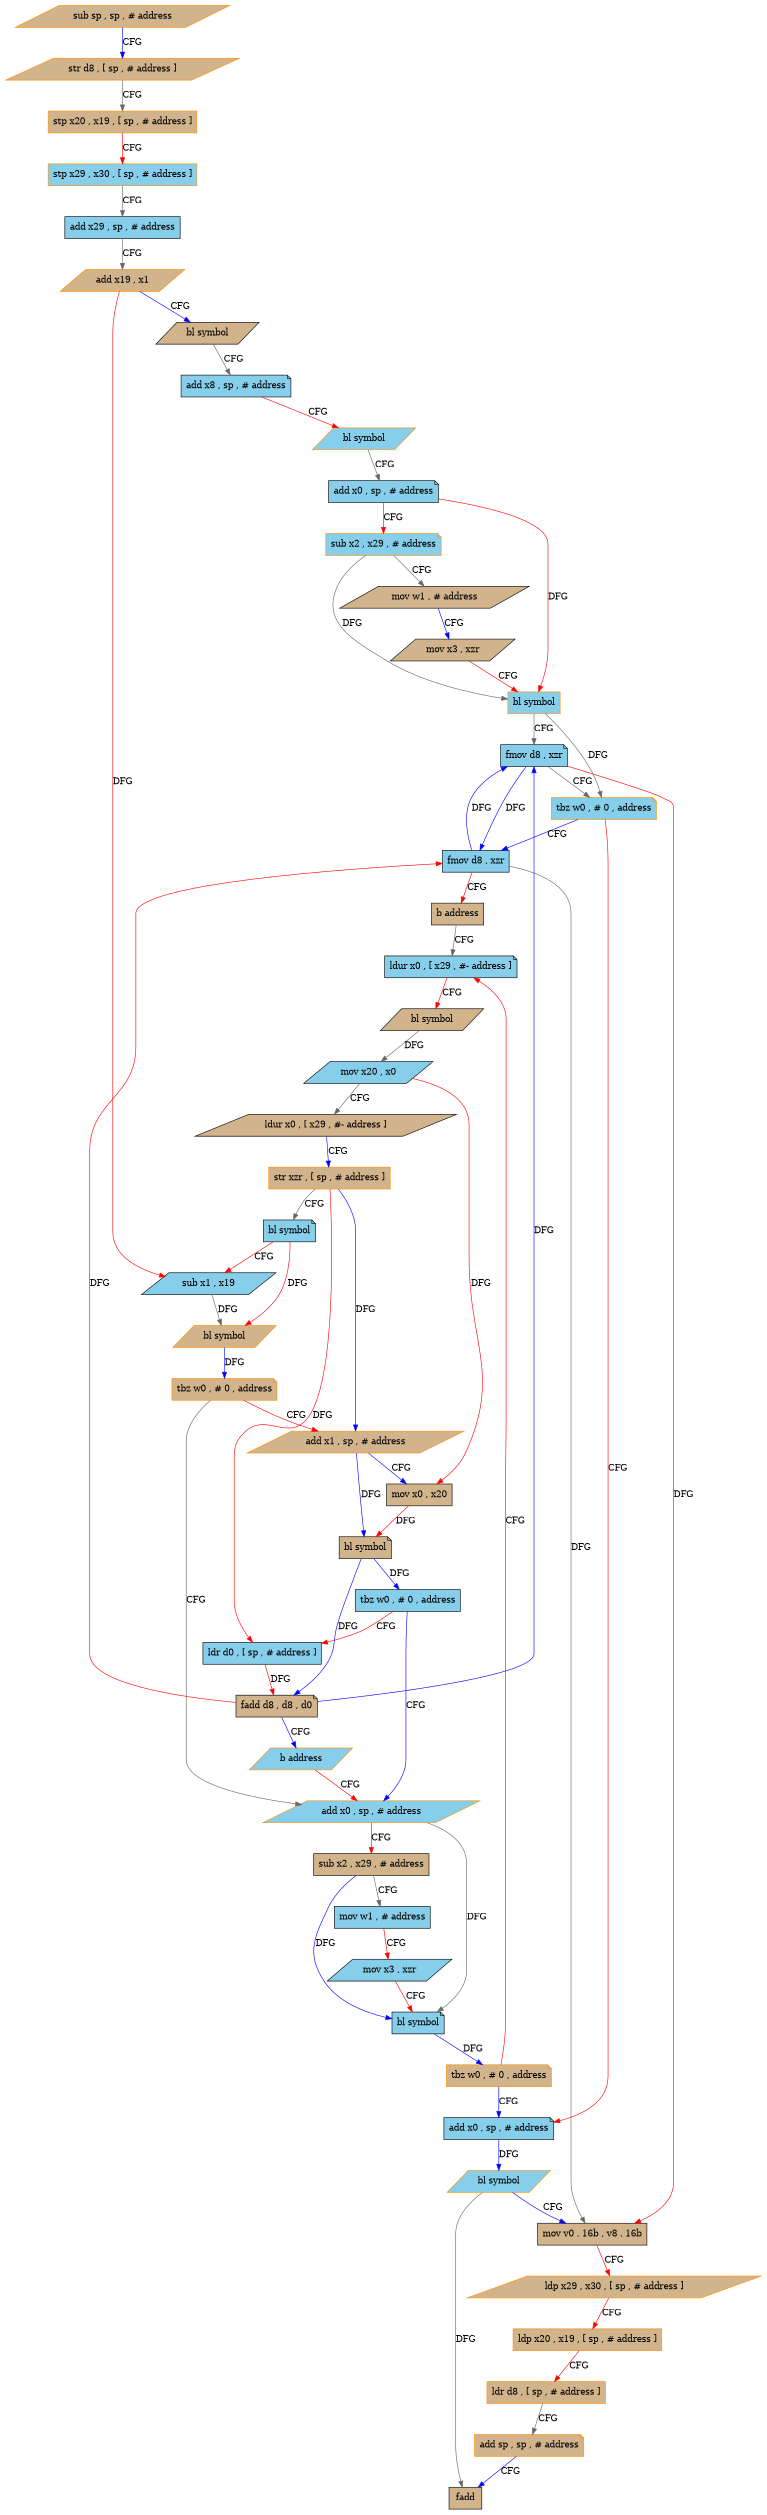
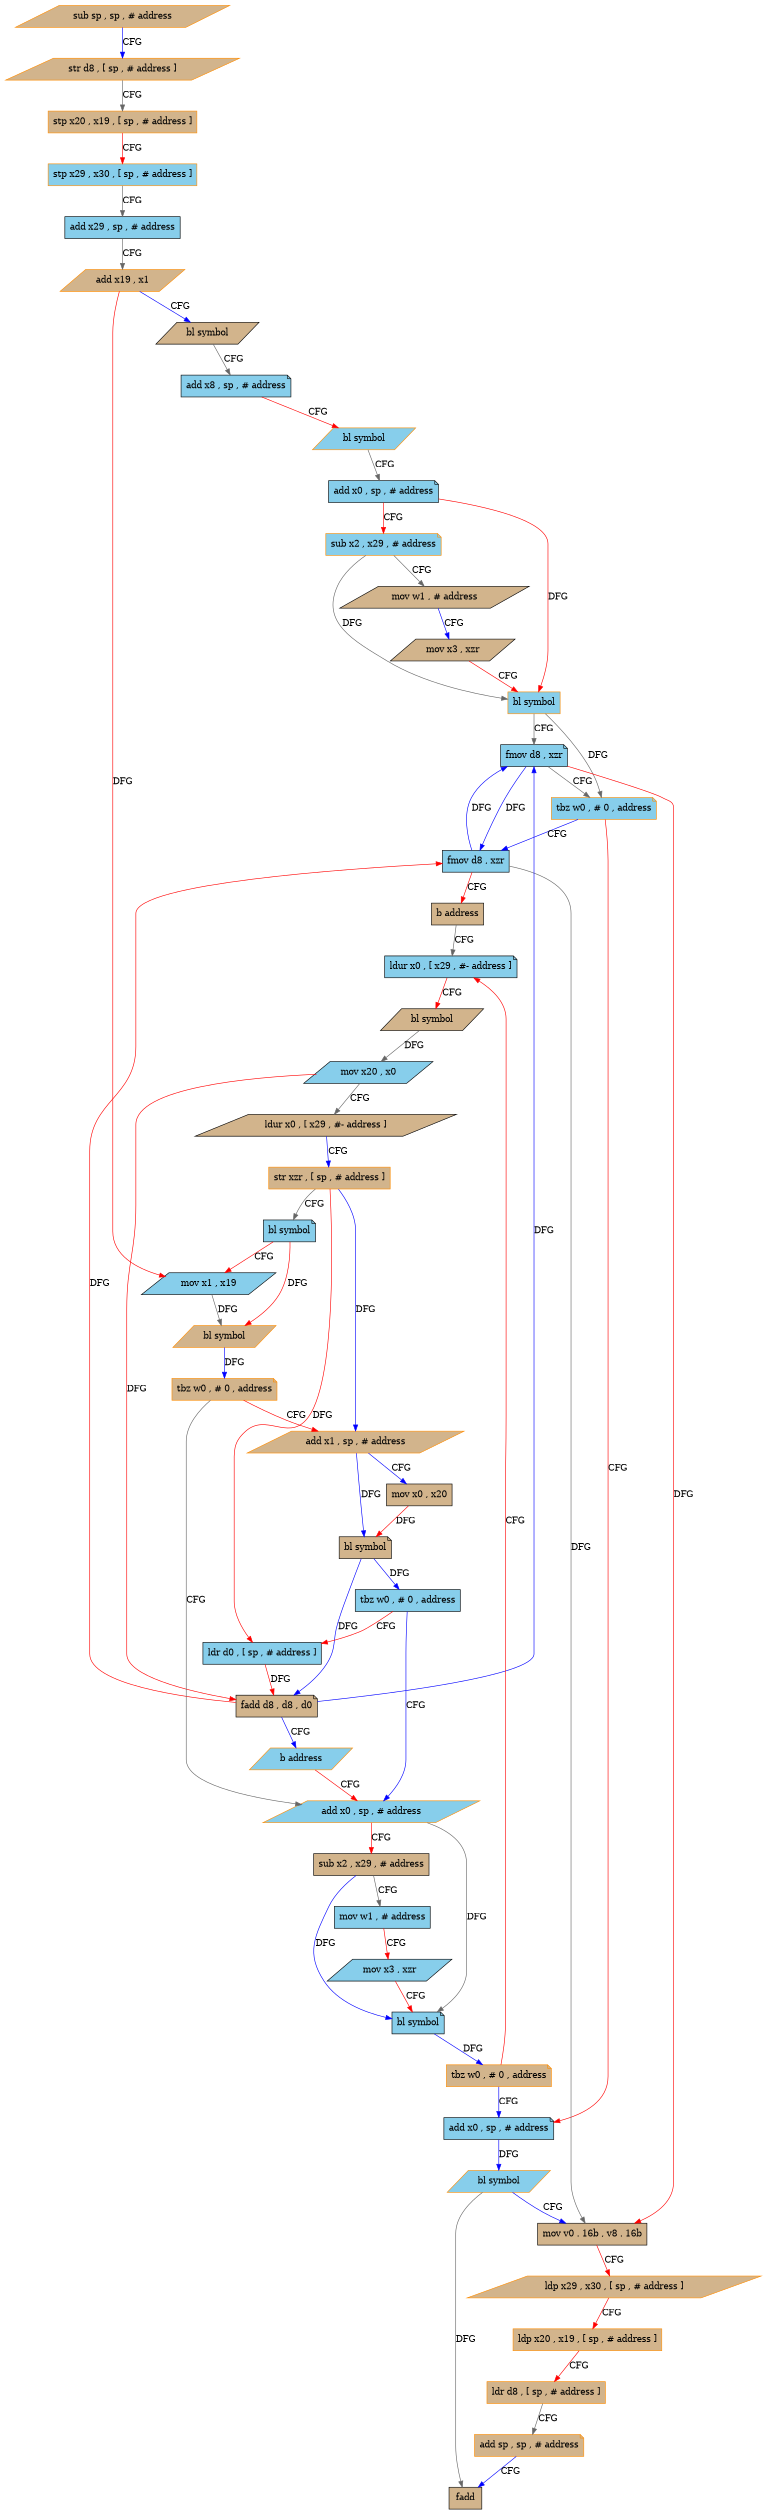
edge "mov x20 , x0" -> "mov x0 , x20": now "mov x20 , x0" -> "fadd d8 , d8 , d0"
node "sub x1 , x19": label "sub x1 , x19" -> "mov x1 , x19"
